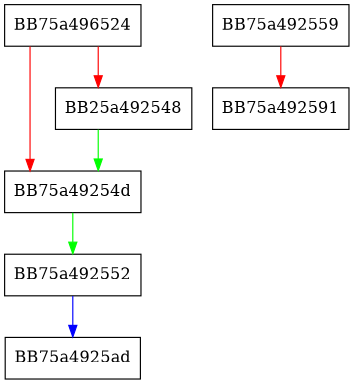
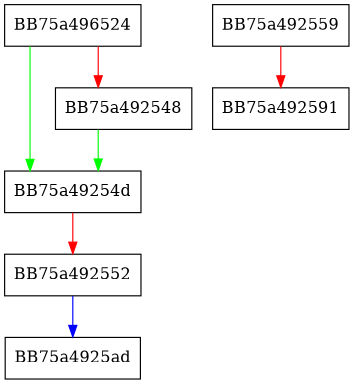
edge "BB75a496524" -> "BB75a49254d": color red -> green
node "BB25a492548": label "BB25a492548" -> "BB75a492548"
edge "BB75a49254d" -> "BB75a492552": color green -> red
